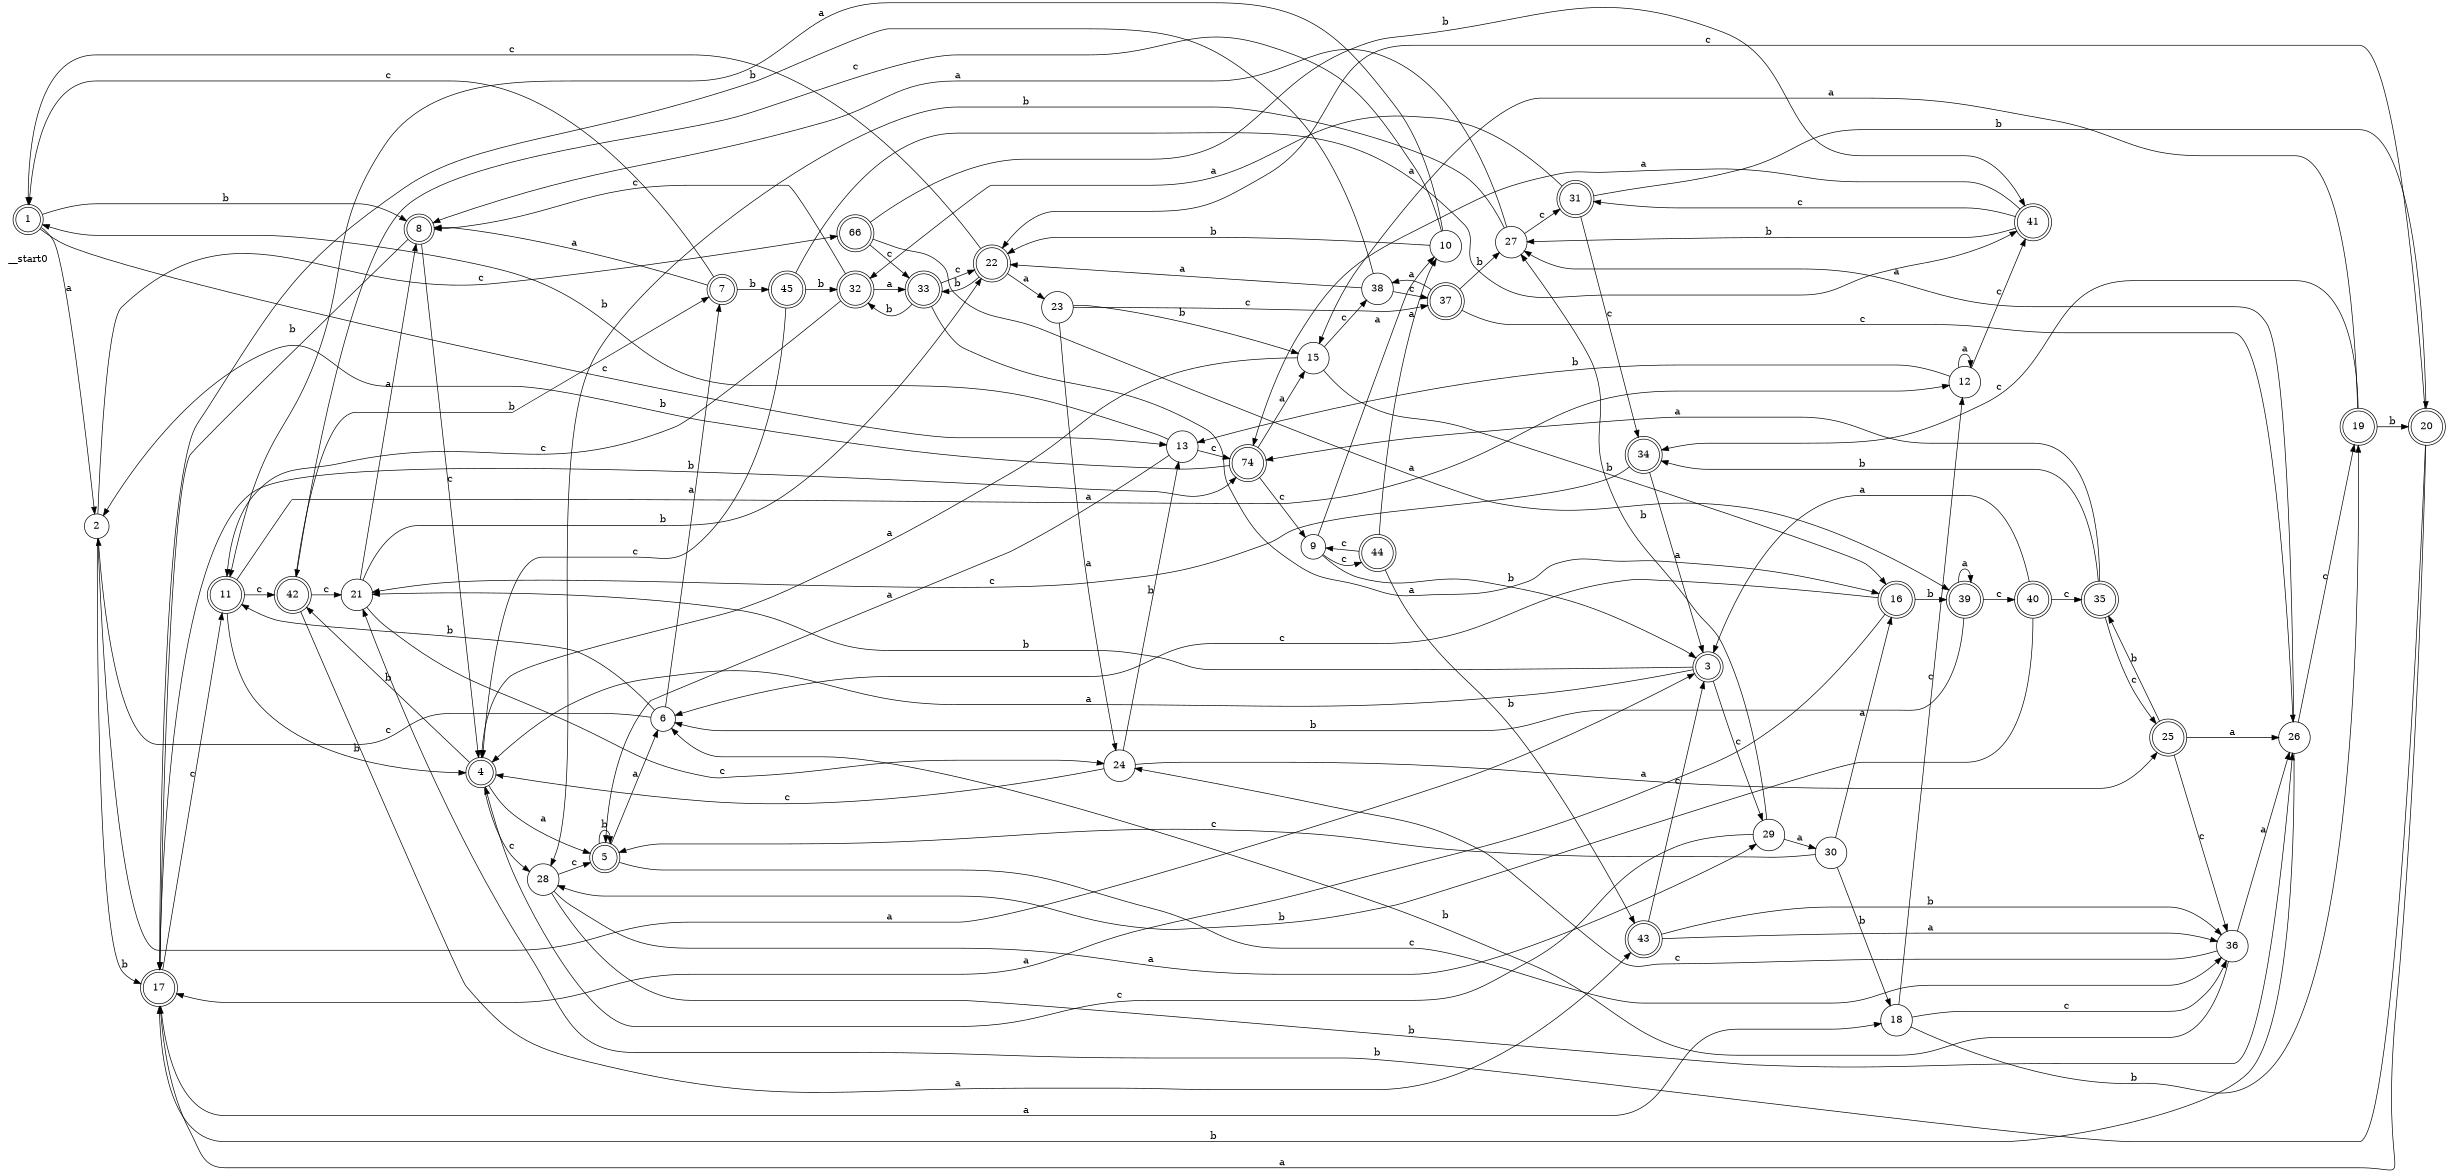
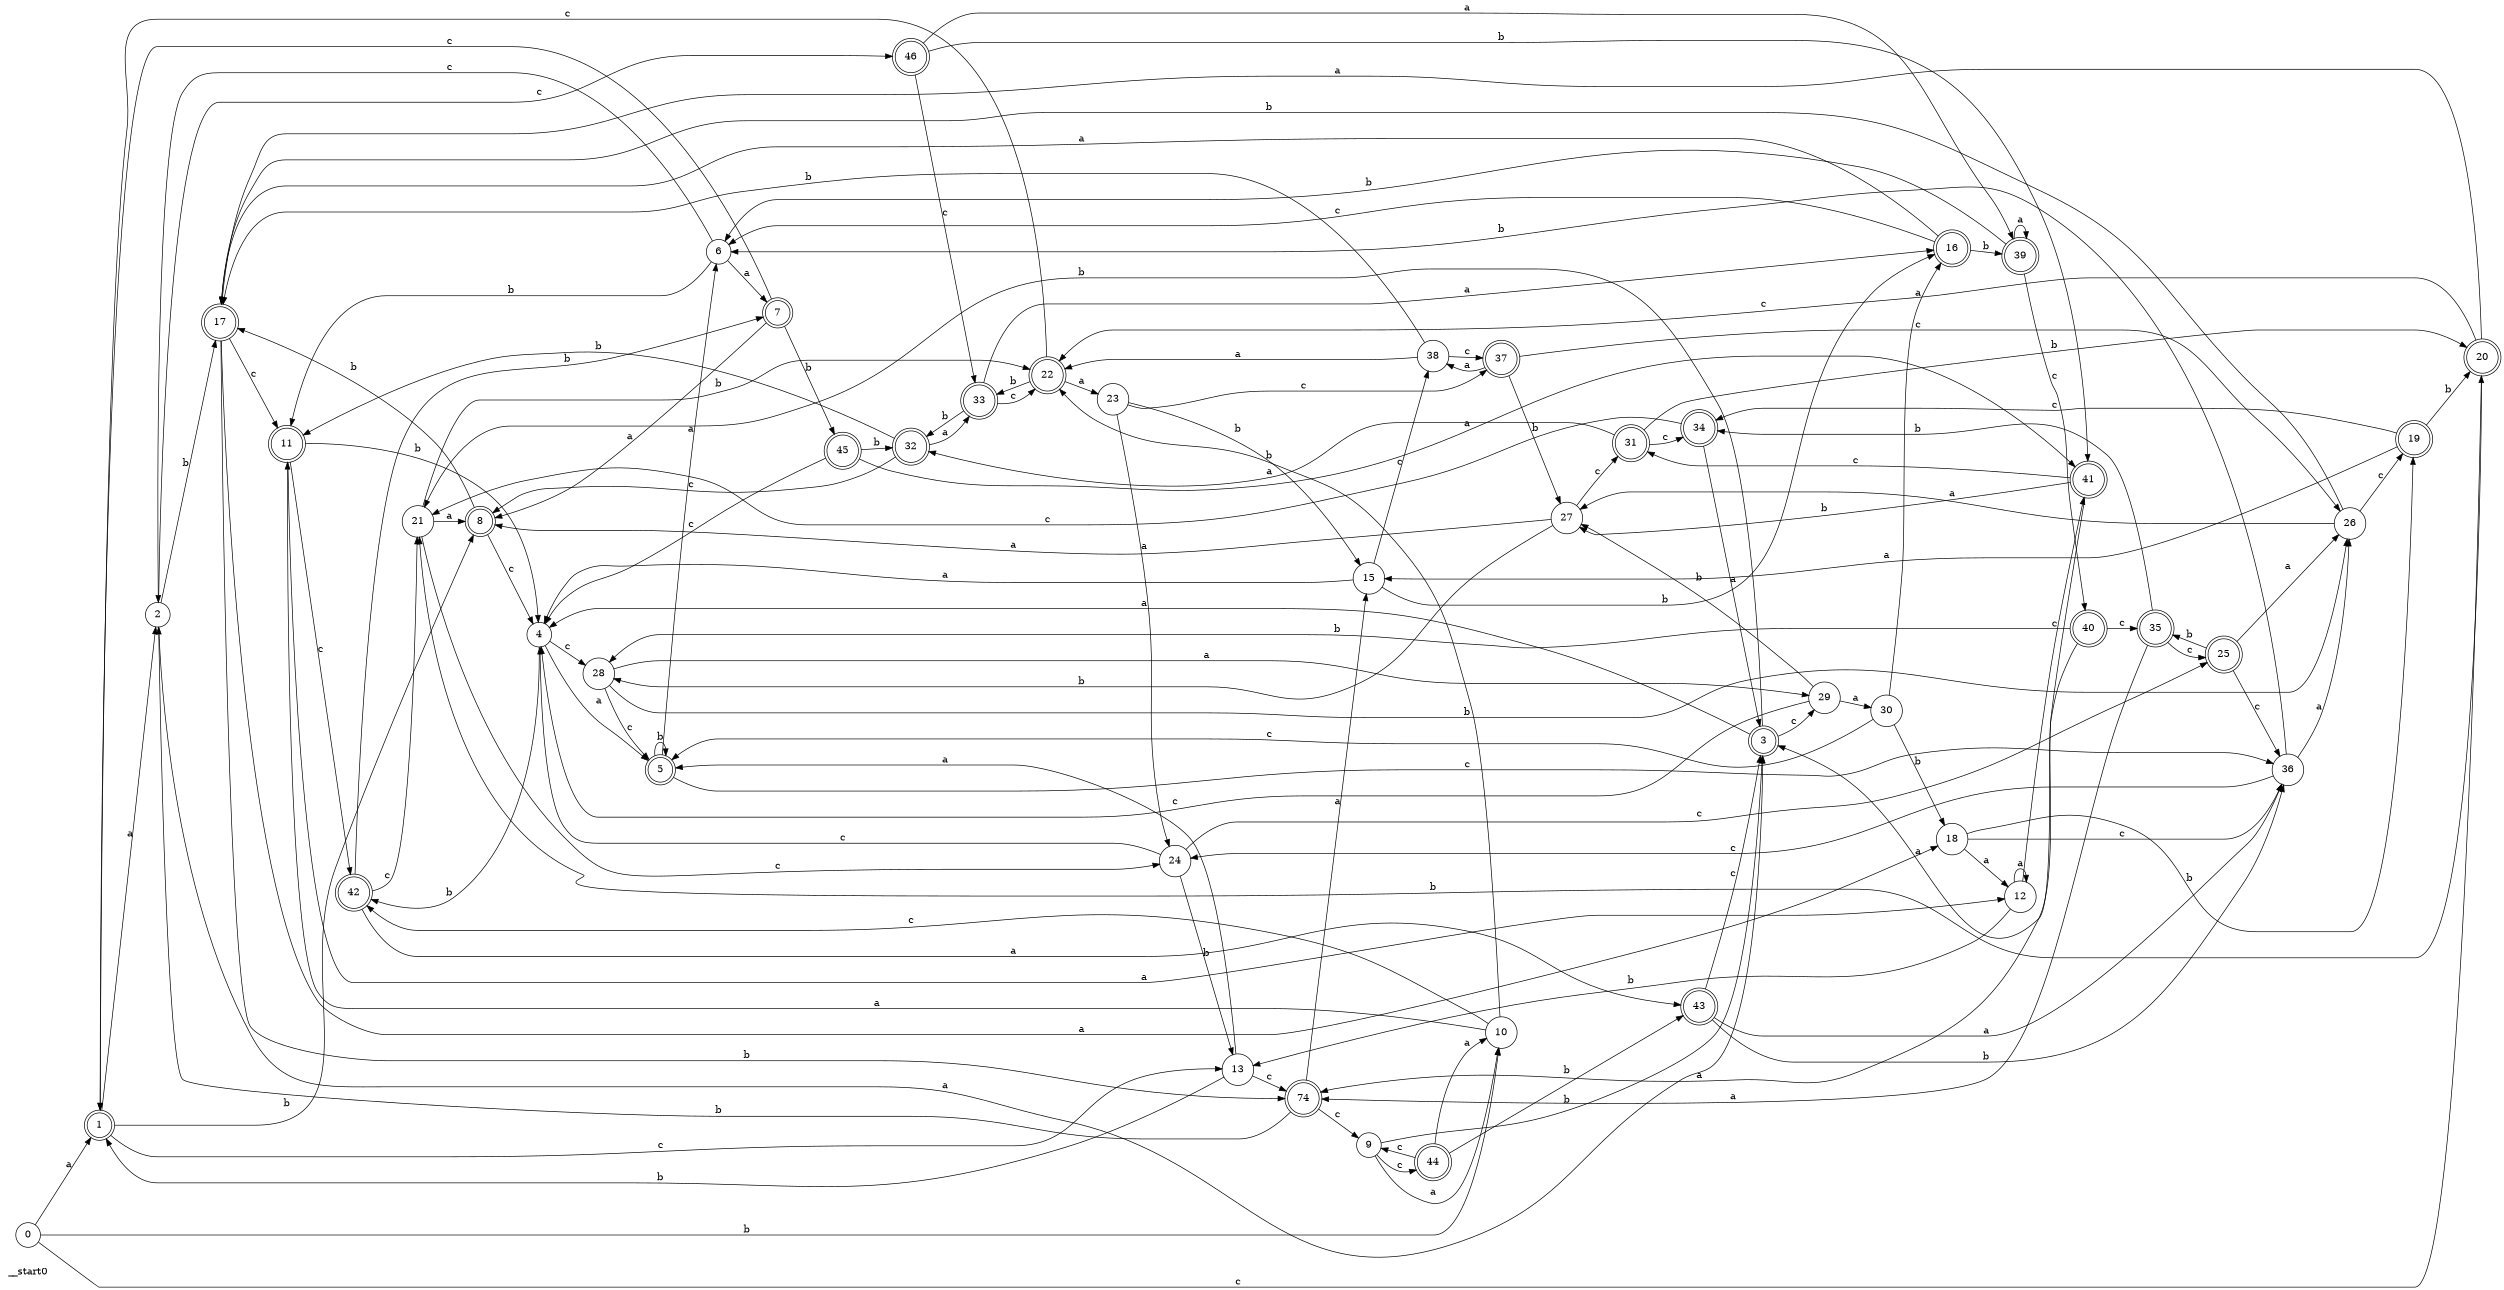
node "66": label "66" -> "46"
edge "32" -> "11": label "c" -> "b"
edge "18" -> "12": label "c" -> "a"
node "4": shape doublecircle -> circle
edge "24" -> "25": label "a" -> "c"
node "0": added
